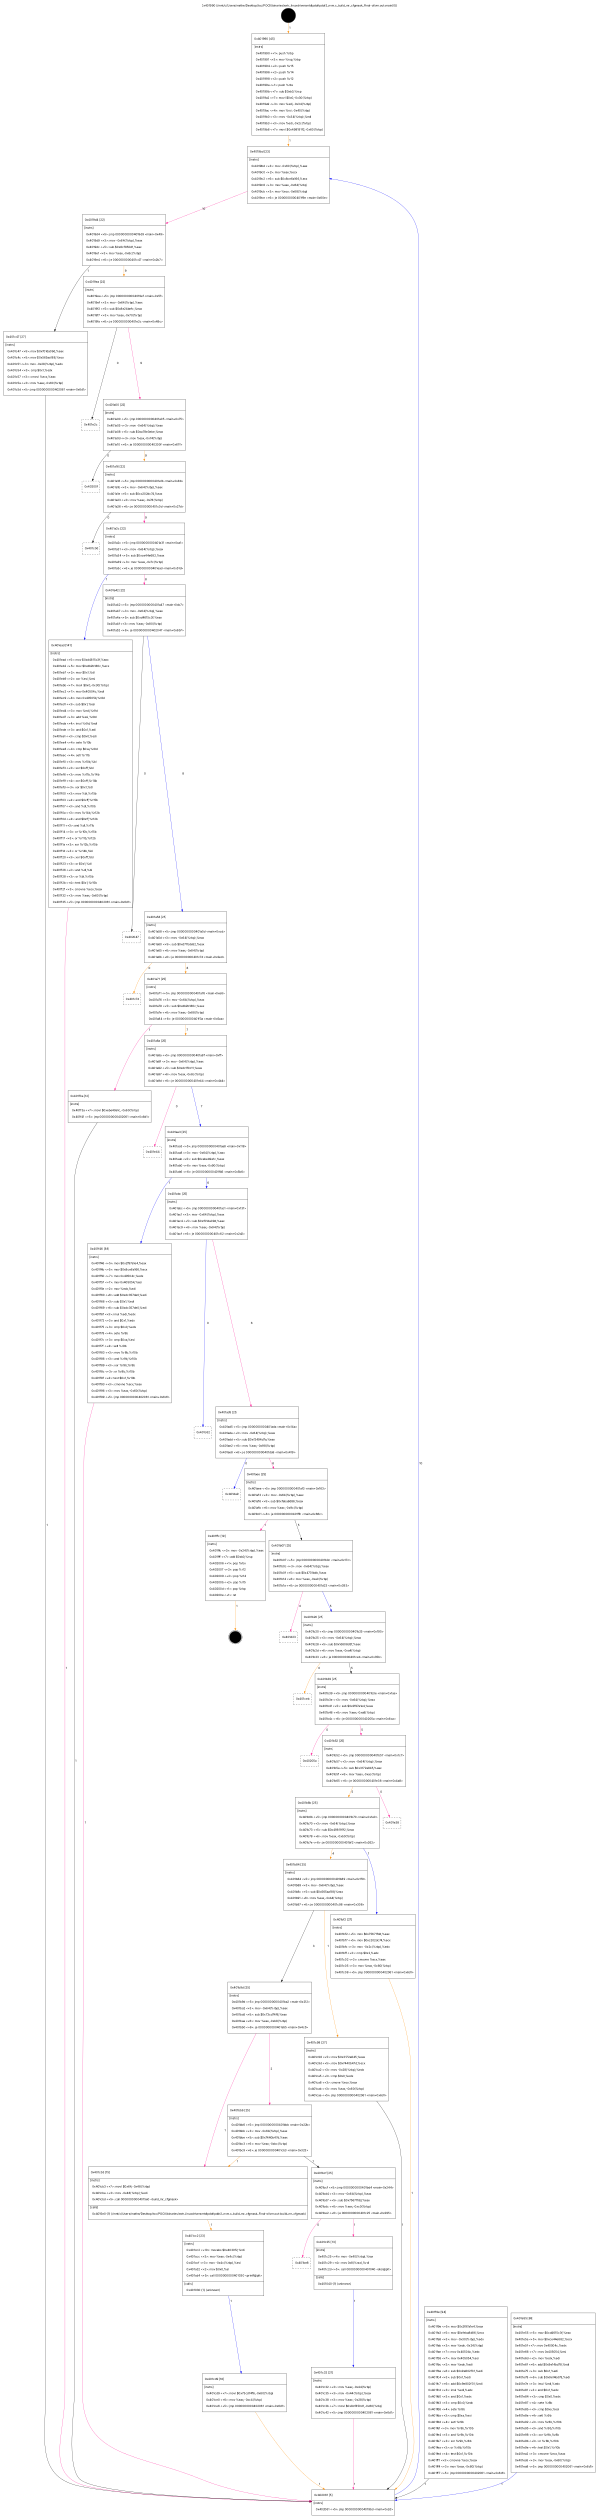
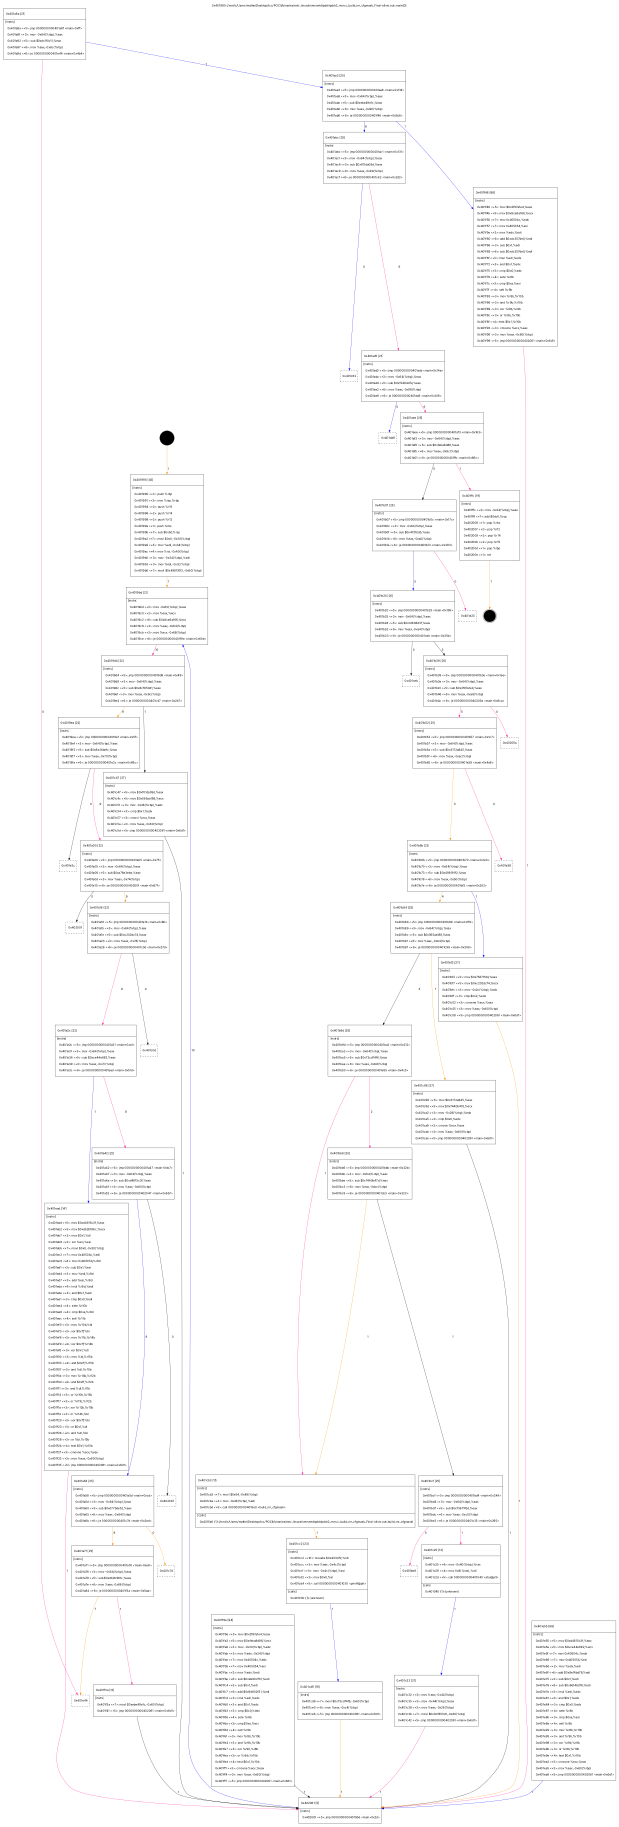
edge "0x401a71 [25]" -> "0x401a8a [25]": now "0x401a71 [25]" -> "0x401e44"
edge "0x401b20 [25]" -> "0x401ceb": color darkorange -> black
